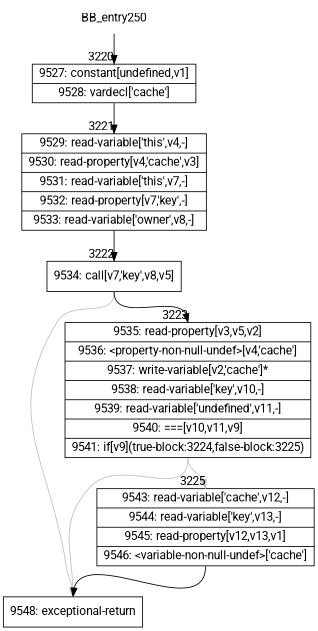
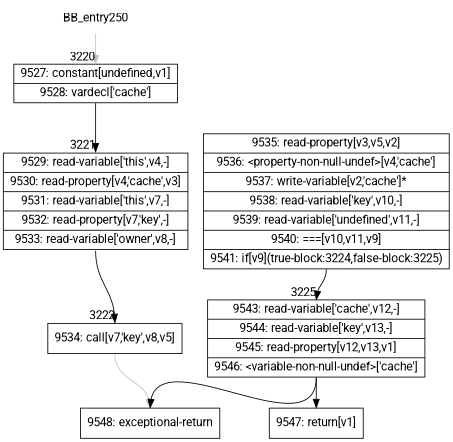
edge "BB_entry250" -> "9527: constant[undefined,v1]": color black -> gray
edge "9534: call[v7,'key',v8,v5]" -> "9535: read-property[v3,v5,v2]": removed
node "9547: return[v1]": added
edge "9535: read-property[v3,v5,v2]" -> "9543: read-variable['cache',v12,-]": color gray -> black
edge "9535: read-property[v3,v5,v2]" -> "9548: exceptional-return": removed
